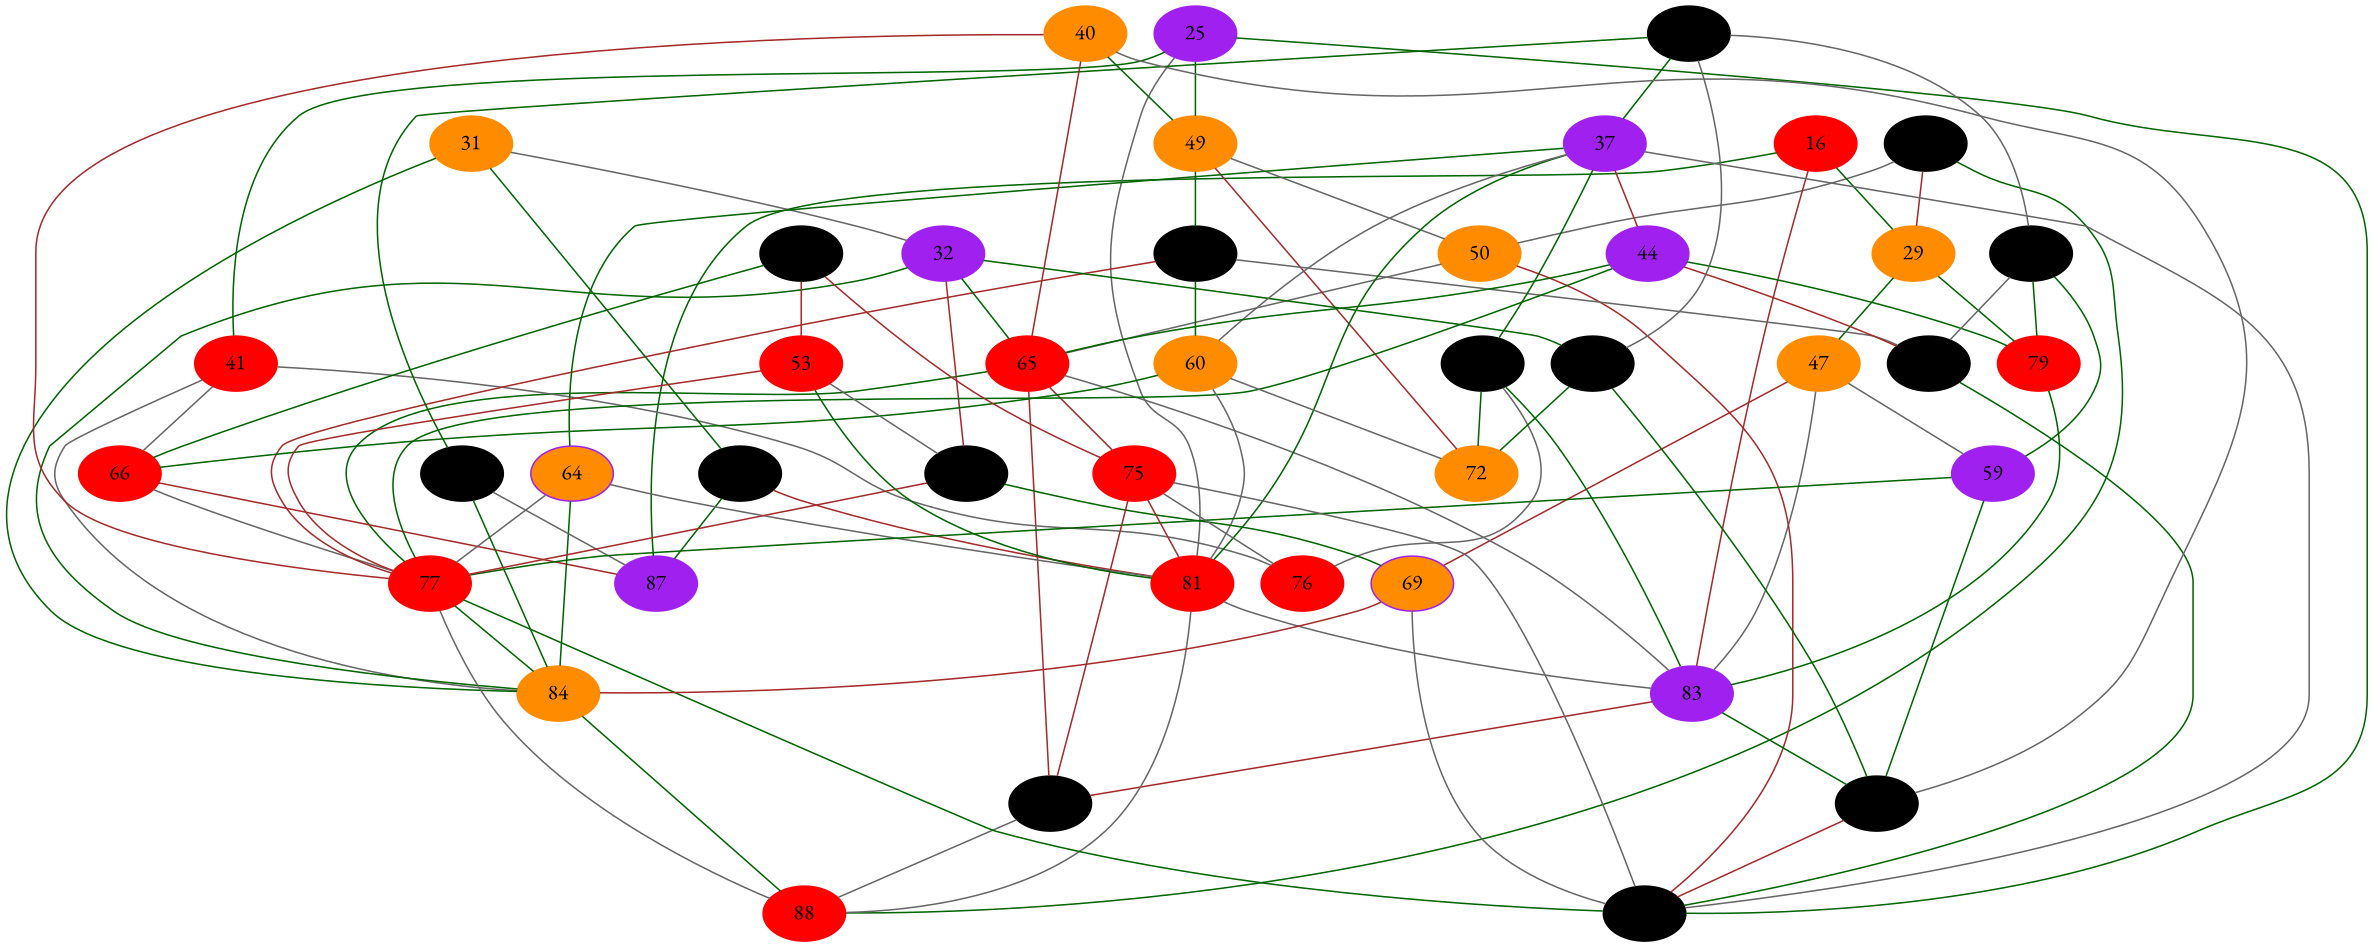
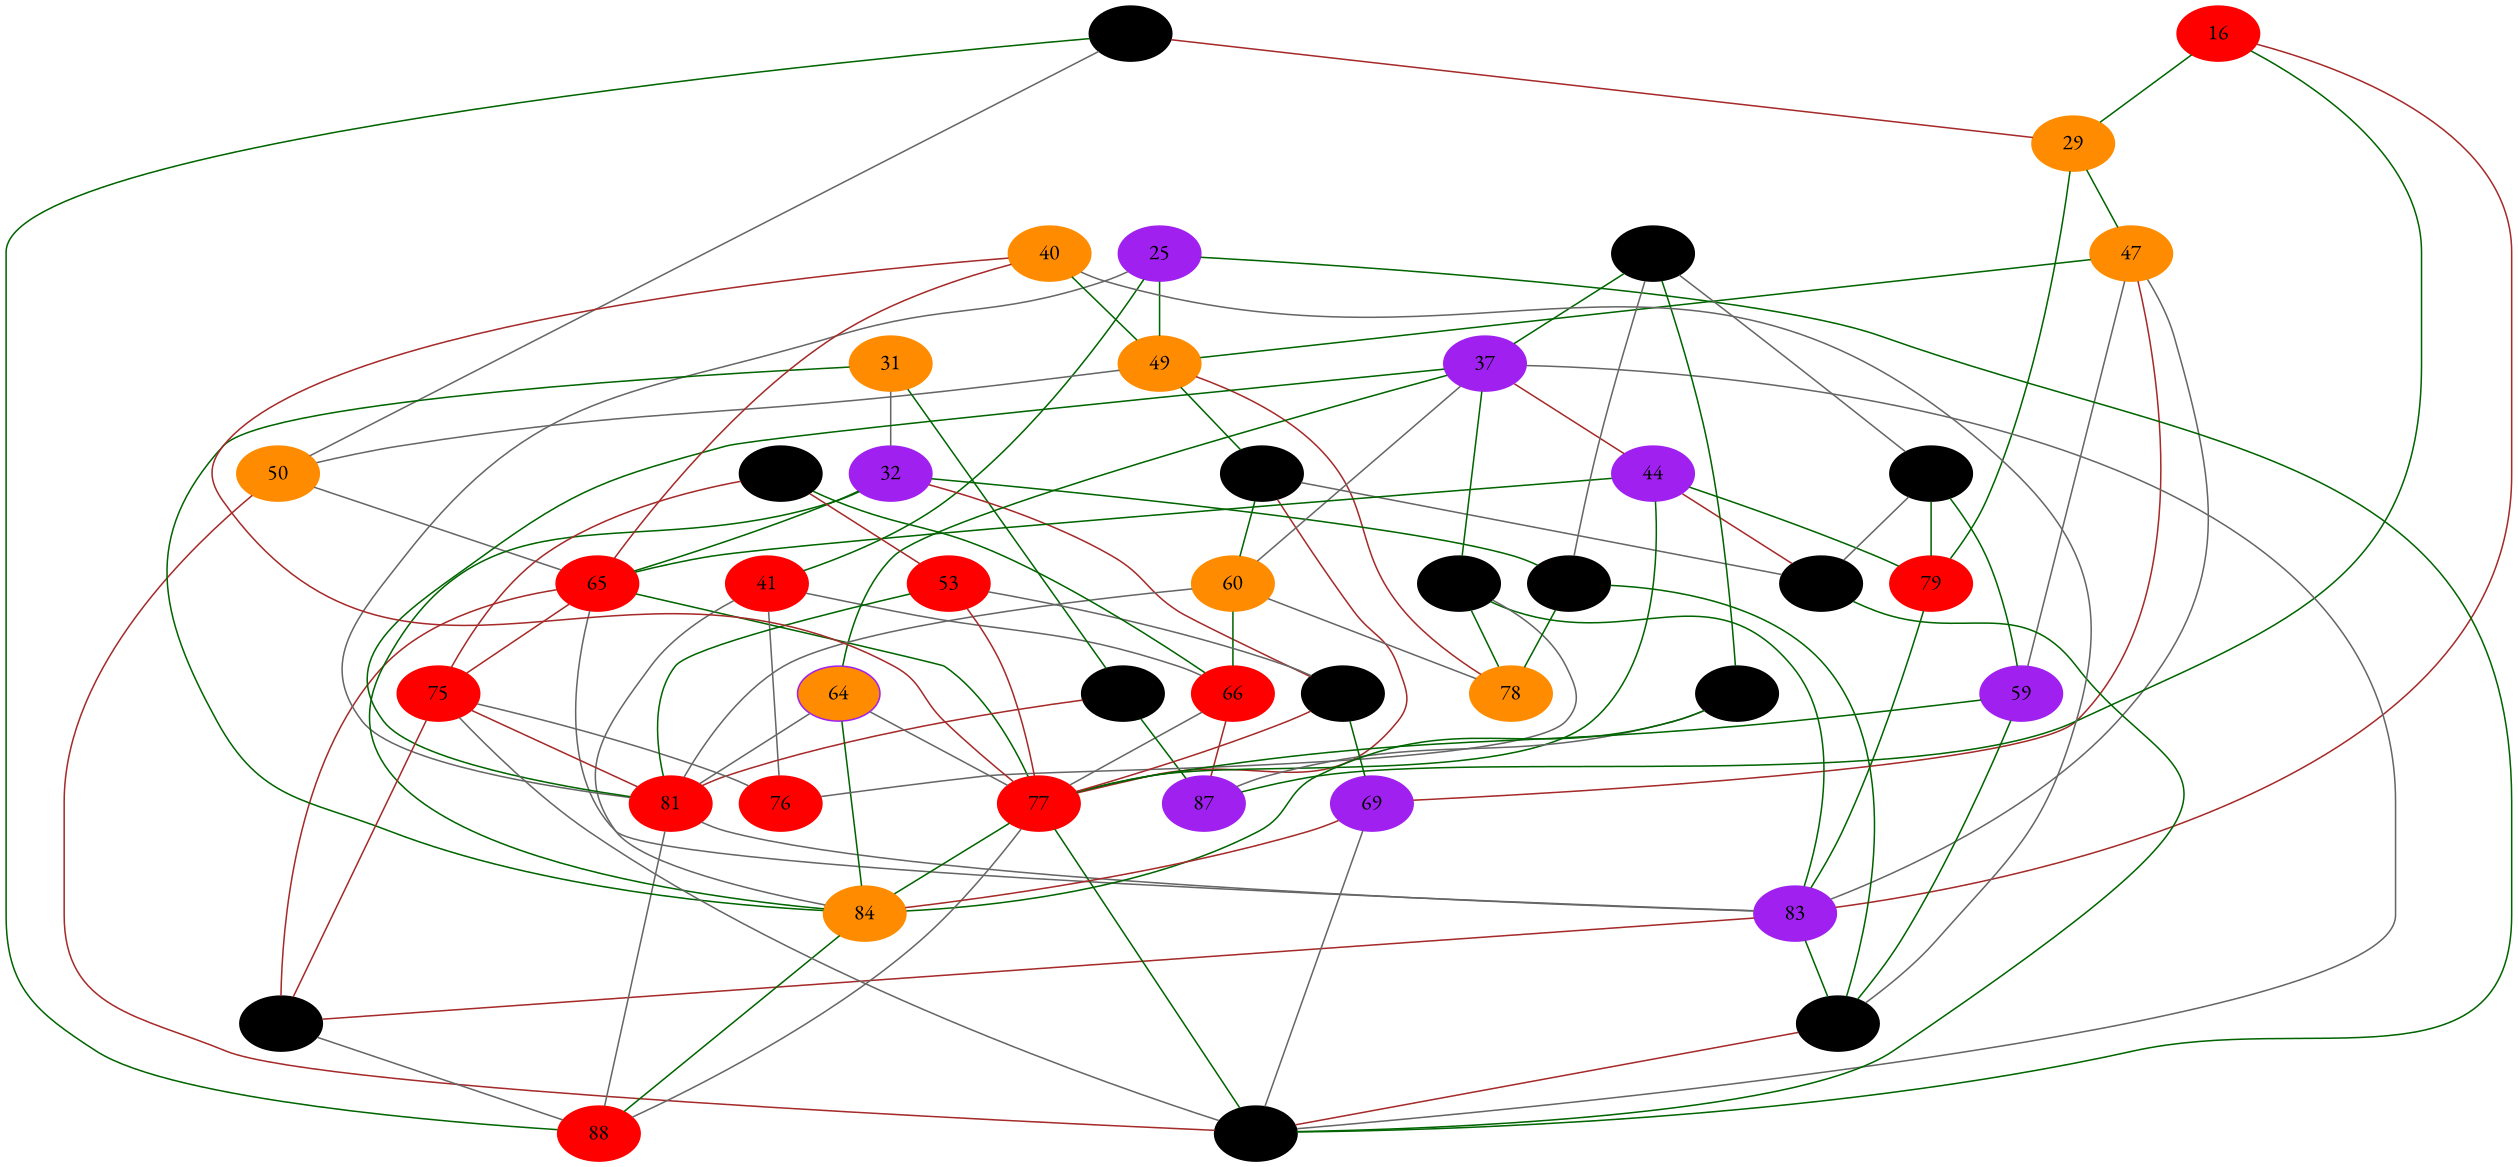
edge "47" -- "49": added
node "72": label "72" -> "78"
node "69": fillcolor darkorange -> purple
